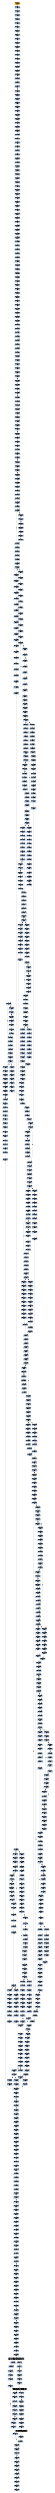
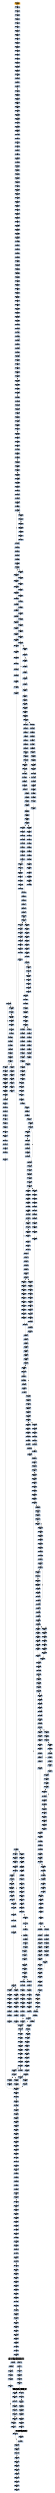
node "0x004264af jg": added
